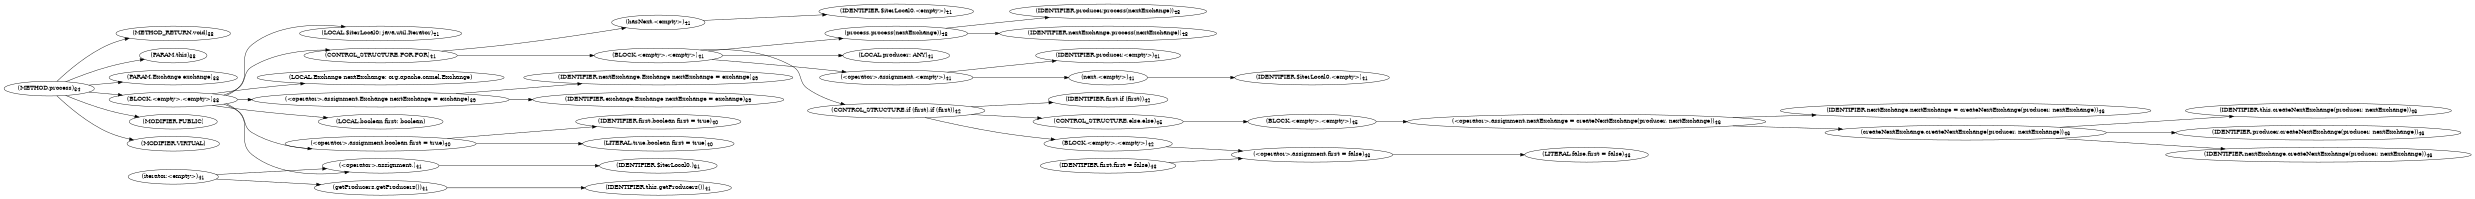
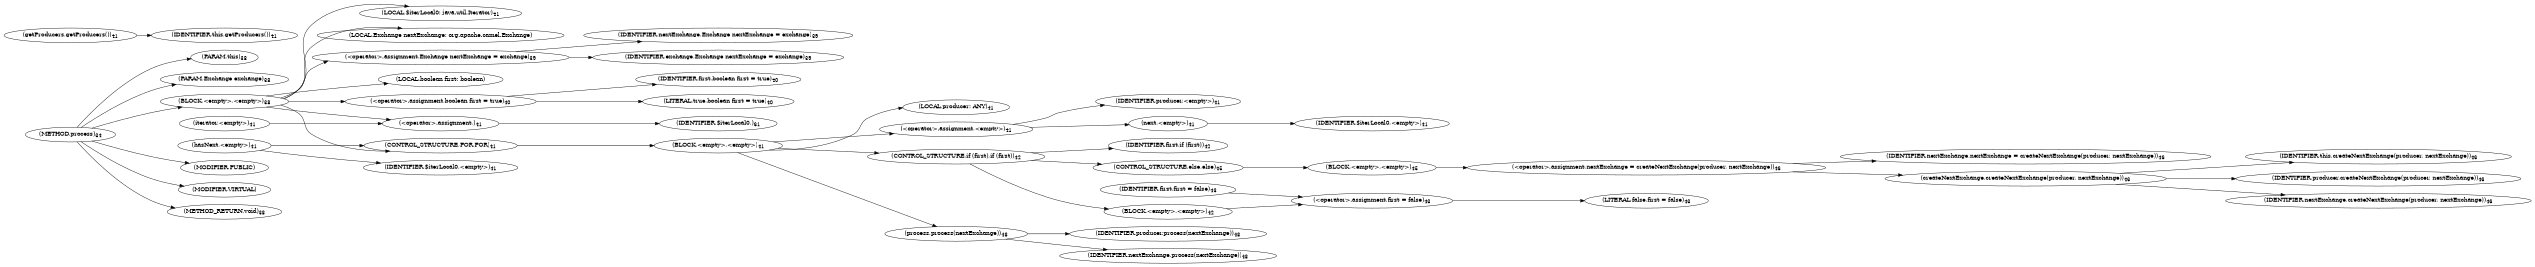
edge "(CONTROL_STRUCTURE,FOR,FOR)" -> "(hasNext,<empty>)": reversed
edge "(iterator,<empty>)" -> "(getProducers,getProducers())": removed
